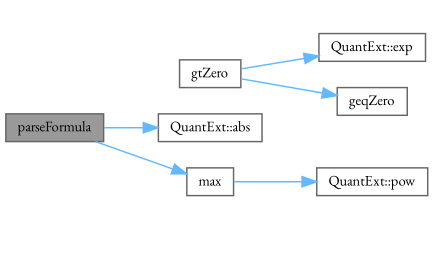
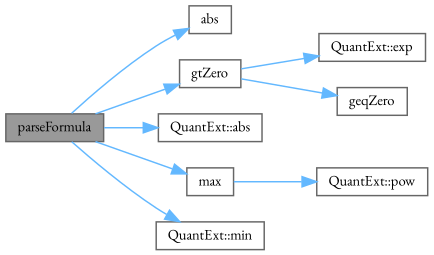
node "abs": added
edge "parseFormula" -> "gtZero": added
node "QuantExt::min": added
